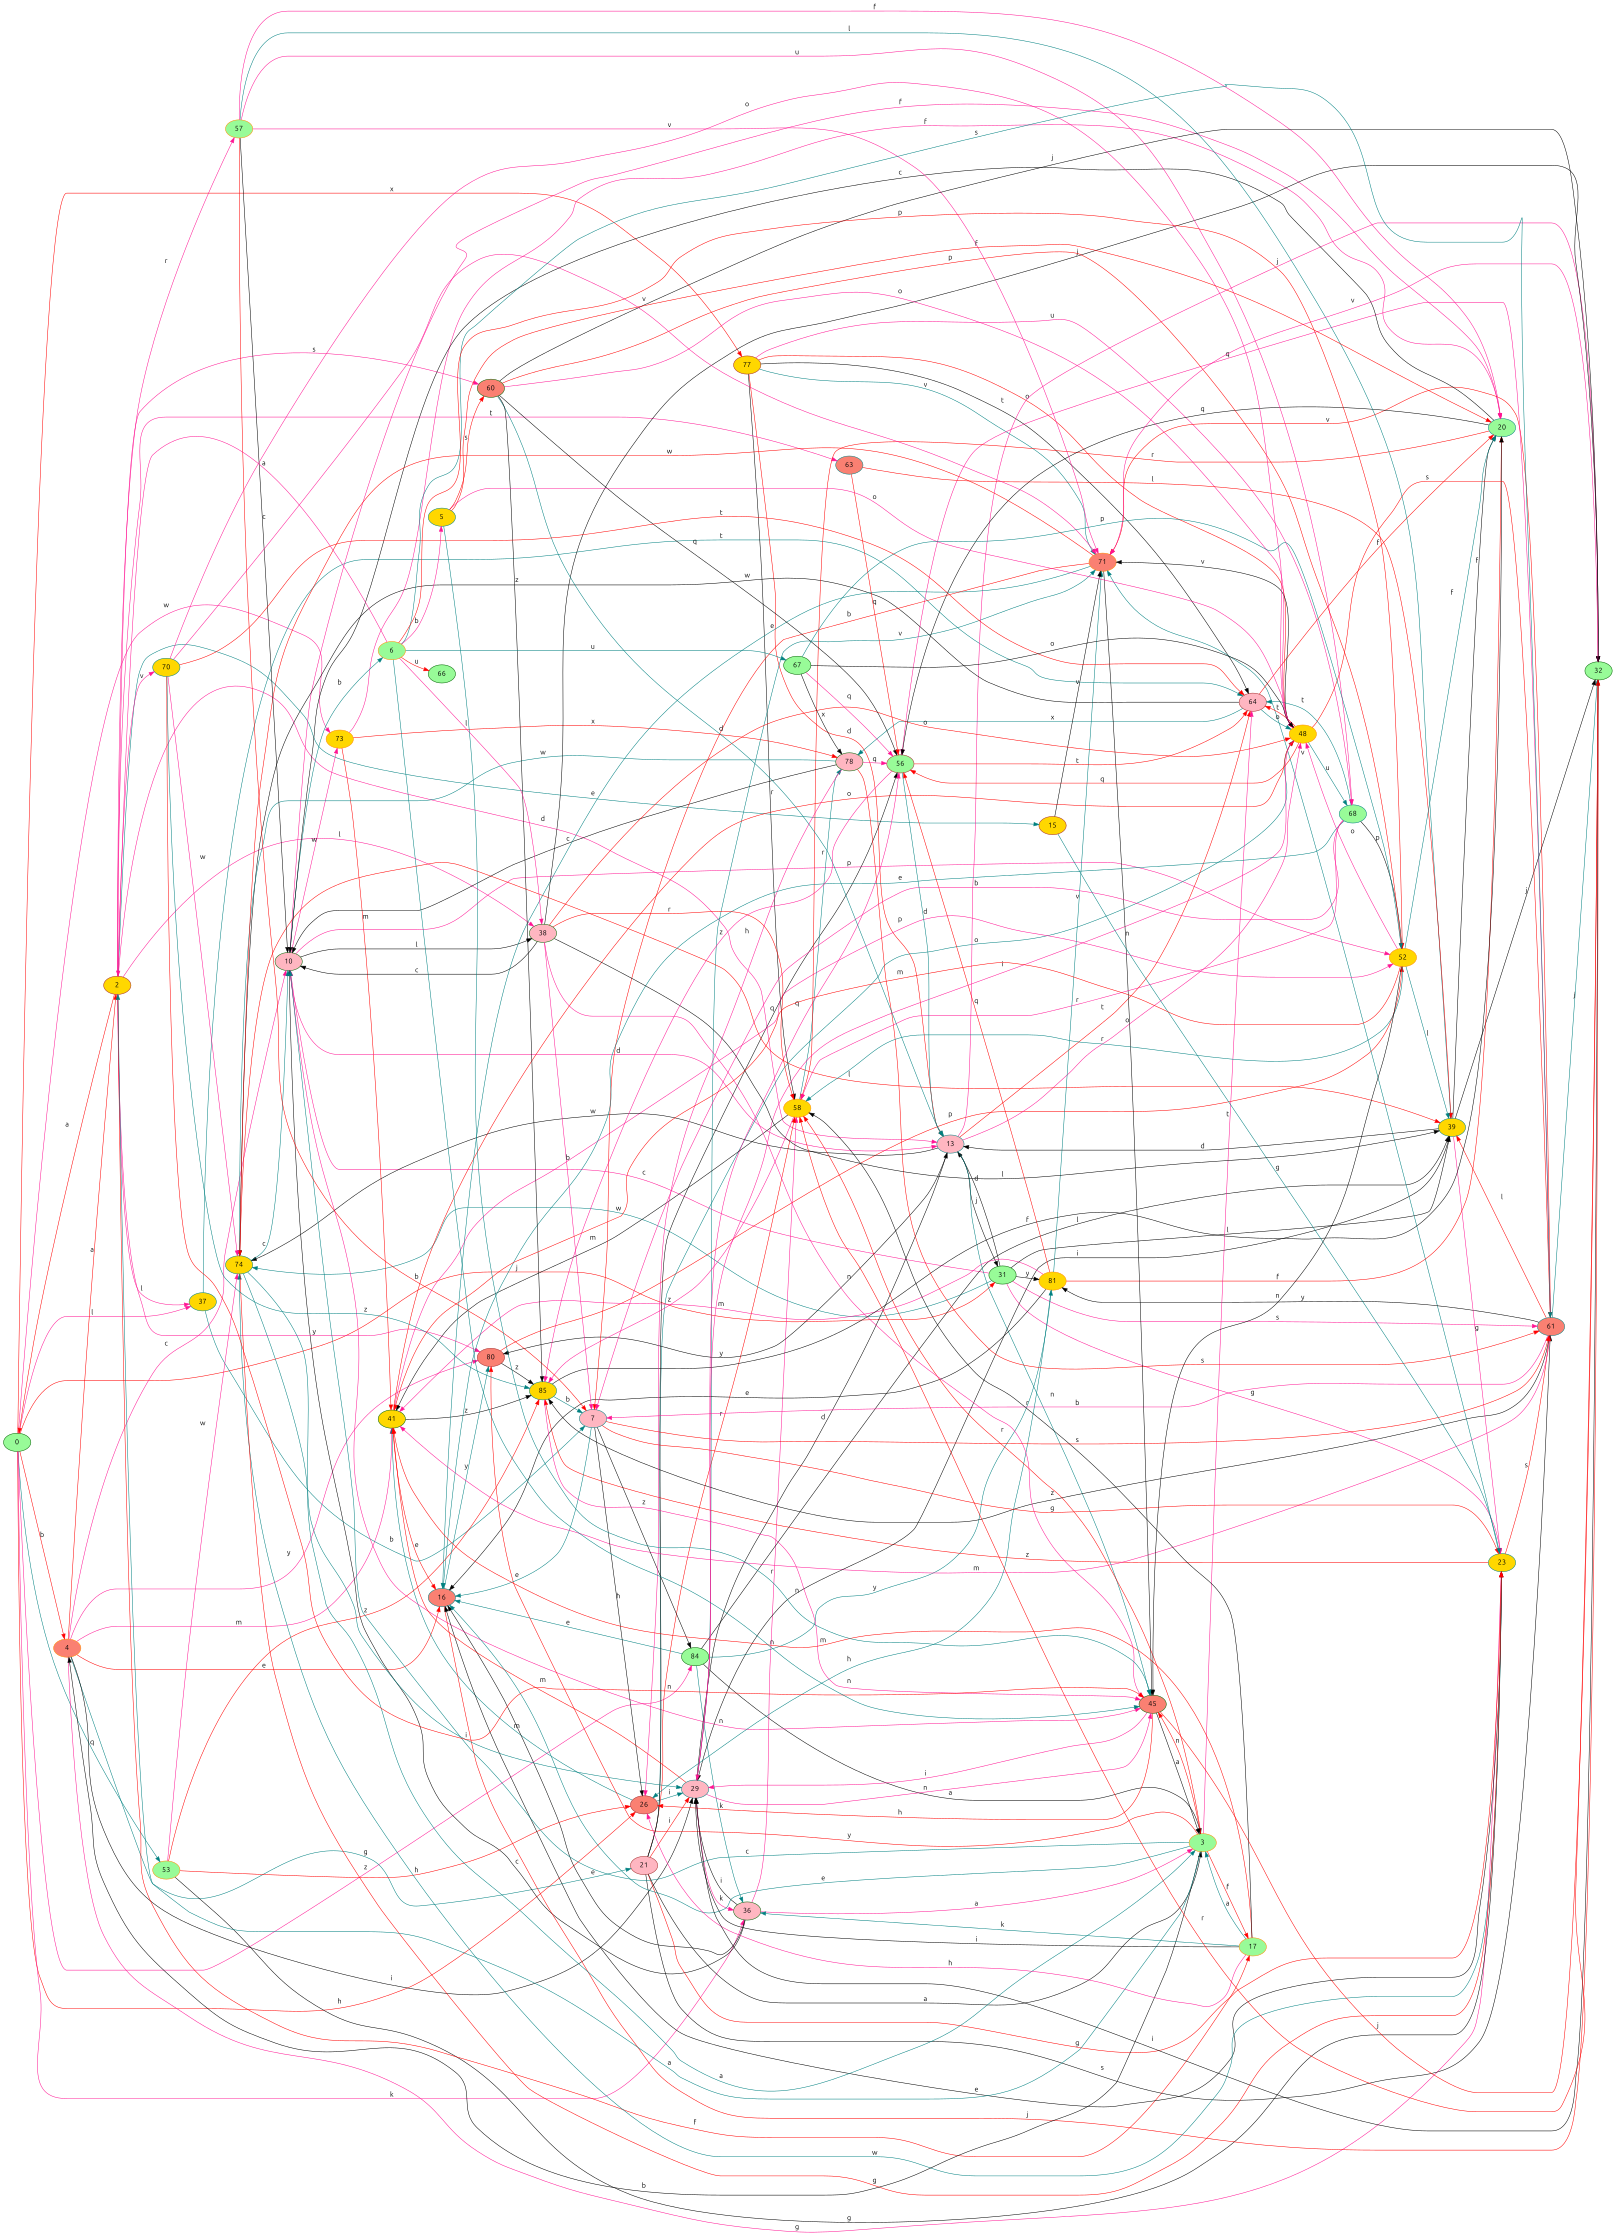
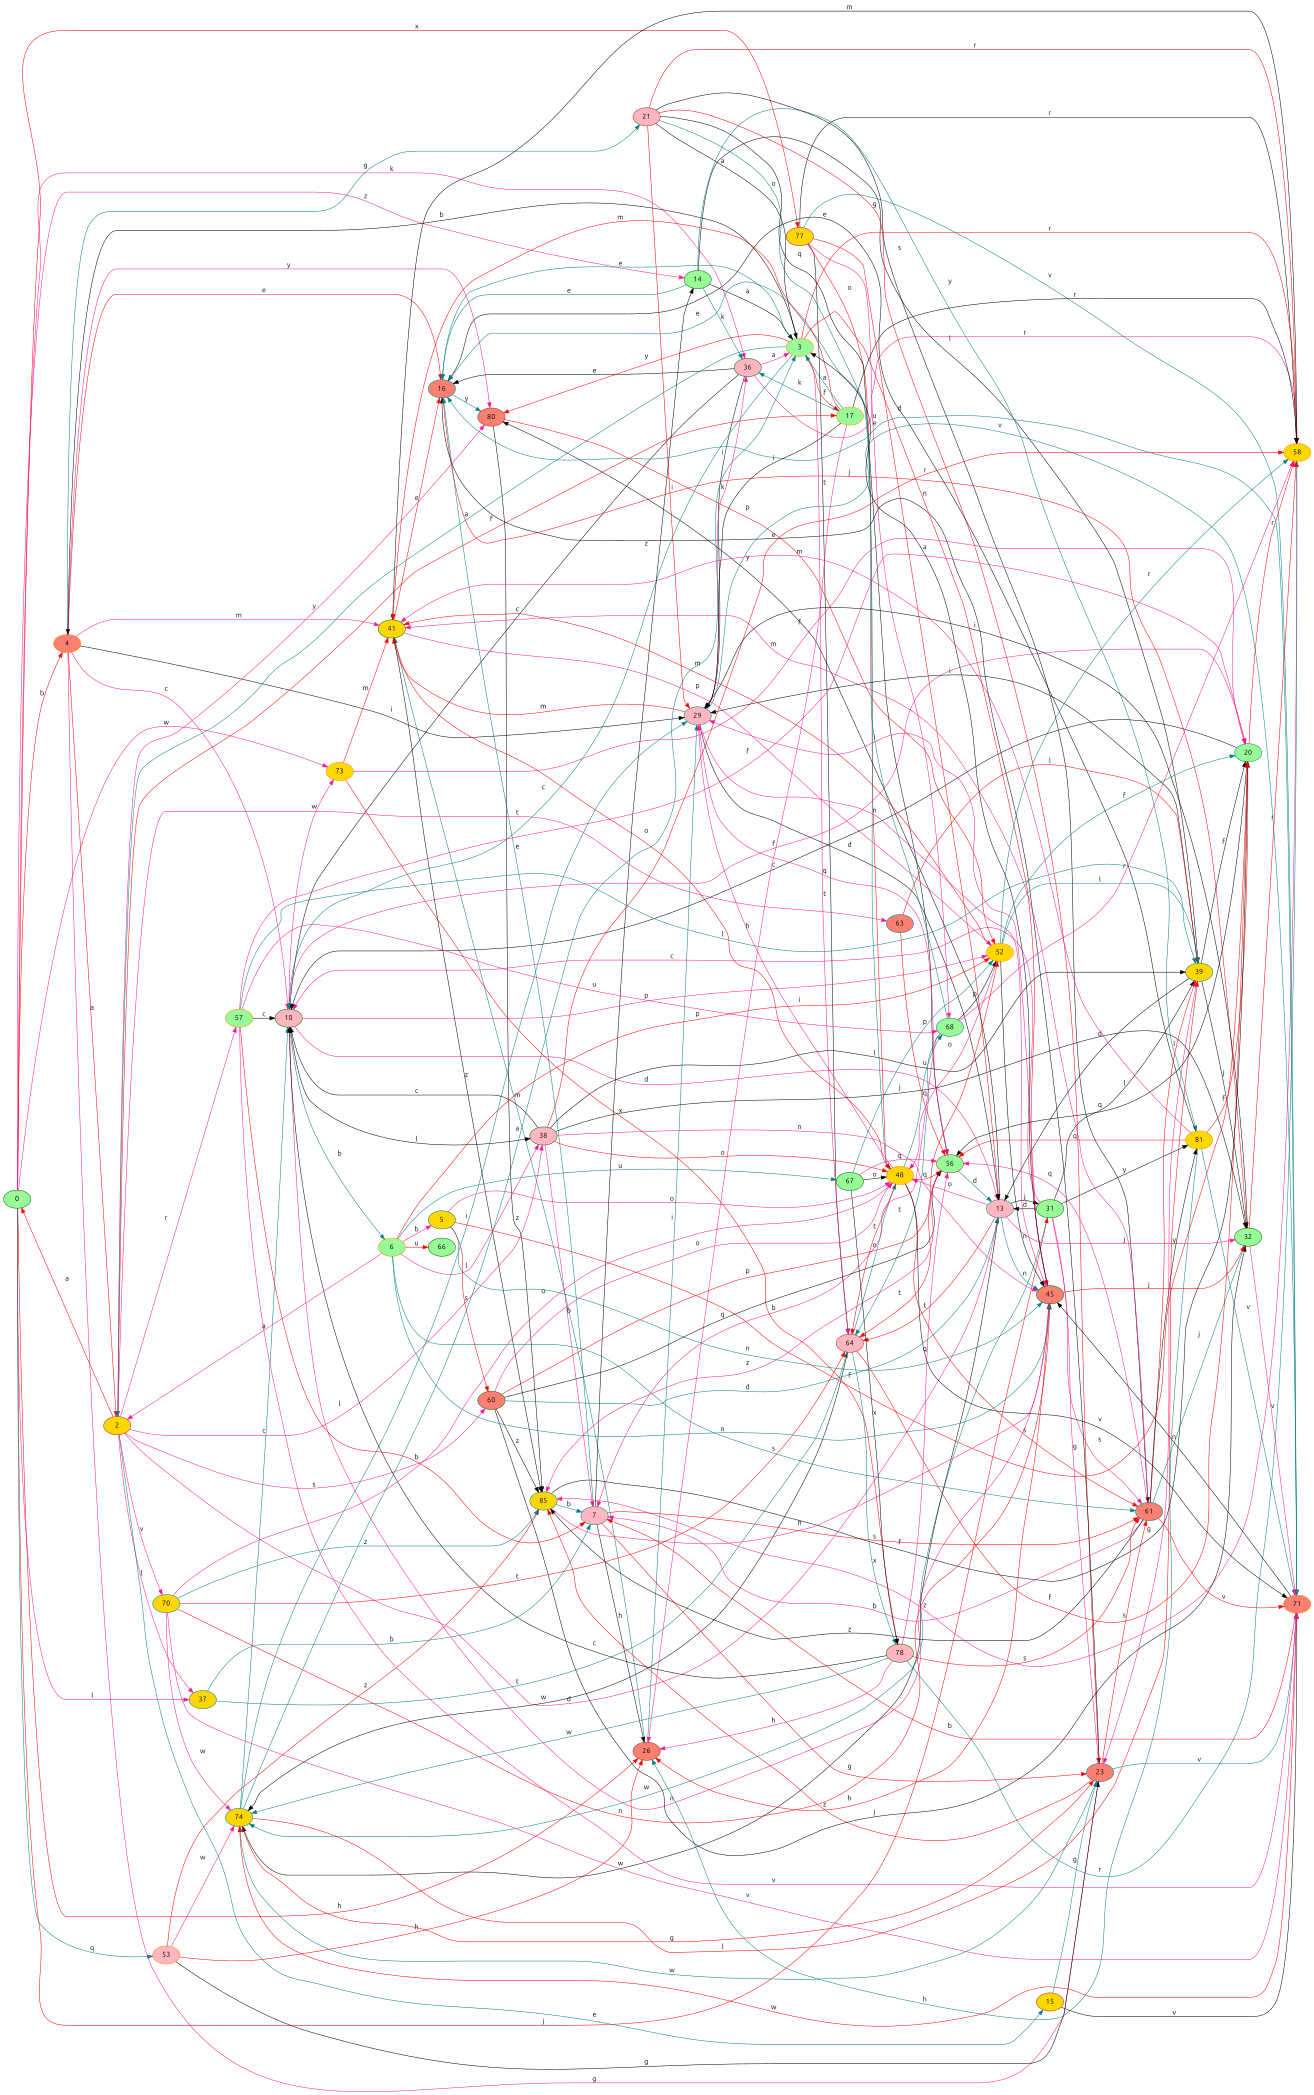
edge "58" -> "78": reversed
node "23": fillcolor gold -> salmon
node "84": label "84" -> "14"
node "53": fillcolor palegreen -> lightpink
